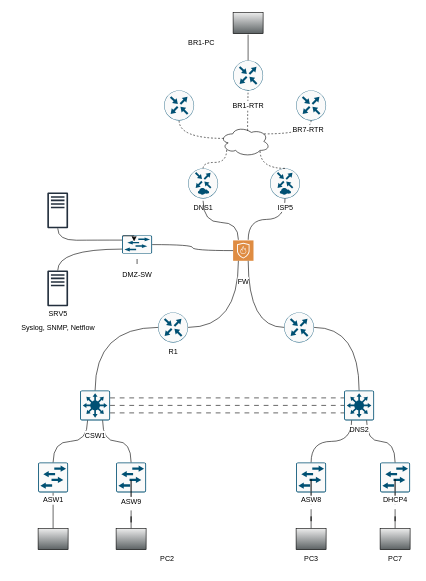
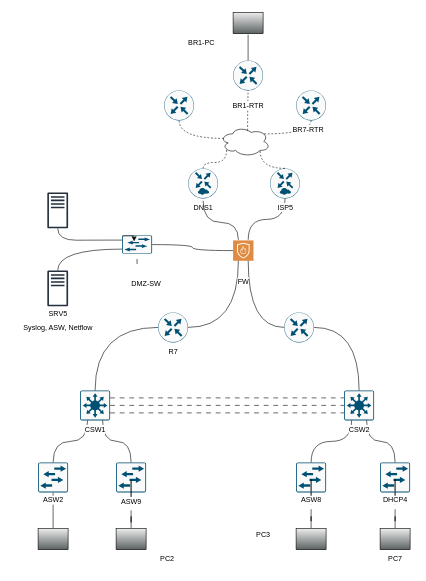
node "DMZ-SW": moved (137, 275) -> (146, 284)
node "Syslog, SNMP, Netflow": label "Syslog, SNMP, Netflow" -> "Syslog, ASW, Netflow"
node "R1": label "R1" -> "R7"
node "DNS2": label "DNS2" -> "CSW2"
node "CSW1": moved (95, 435) -> (95, 429)
node "ASW1": label "ASW1" -> "ASW2"
node "PC3": moved (311, 559) -> (263, 535)
